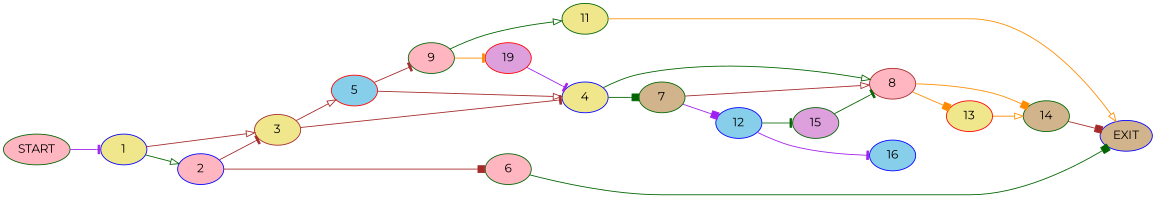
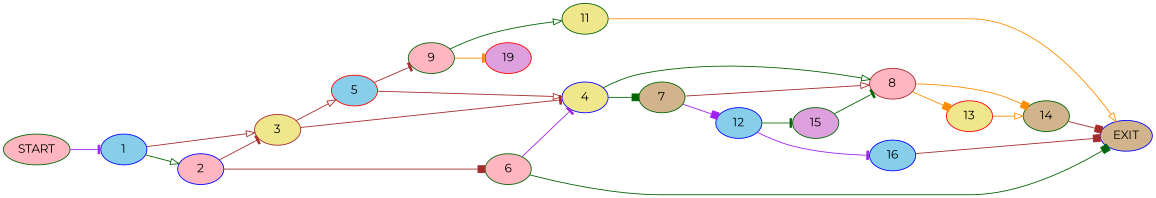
edge "19" -> "4": now "6" -> "4"
edge "16" -> "EXIT": added
node "1": fillcolor khaki -> skyblue
